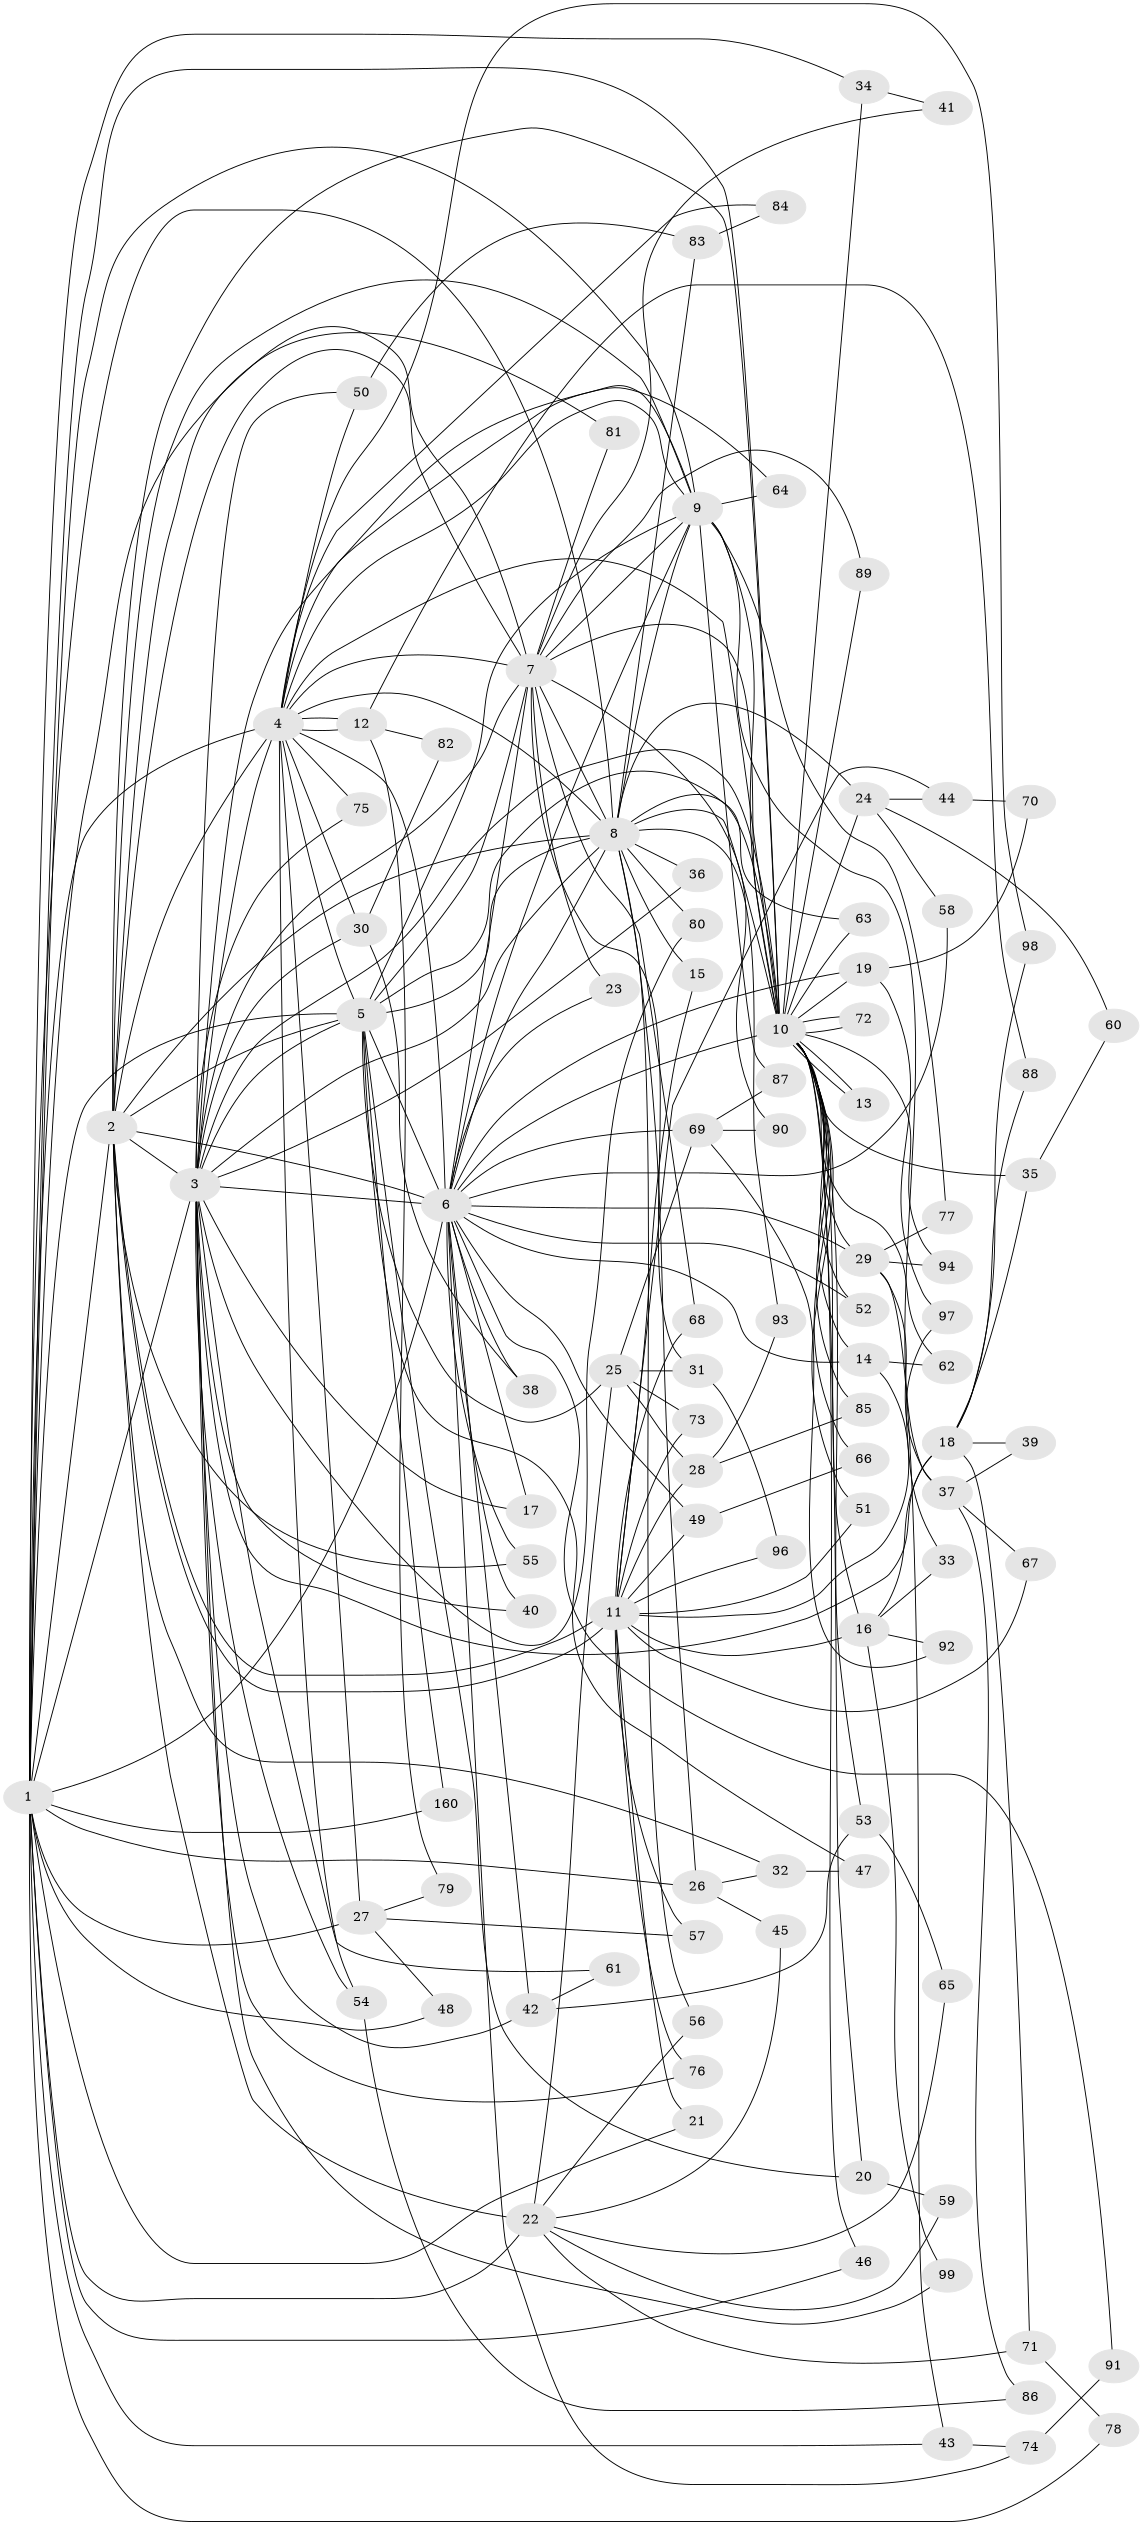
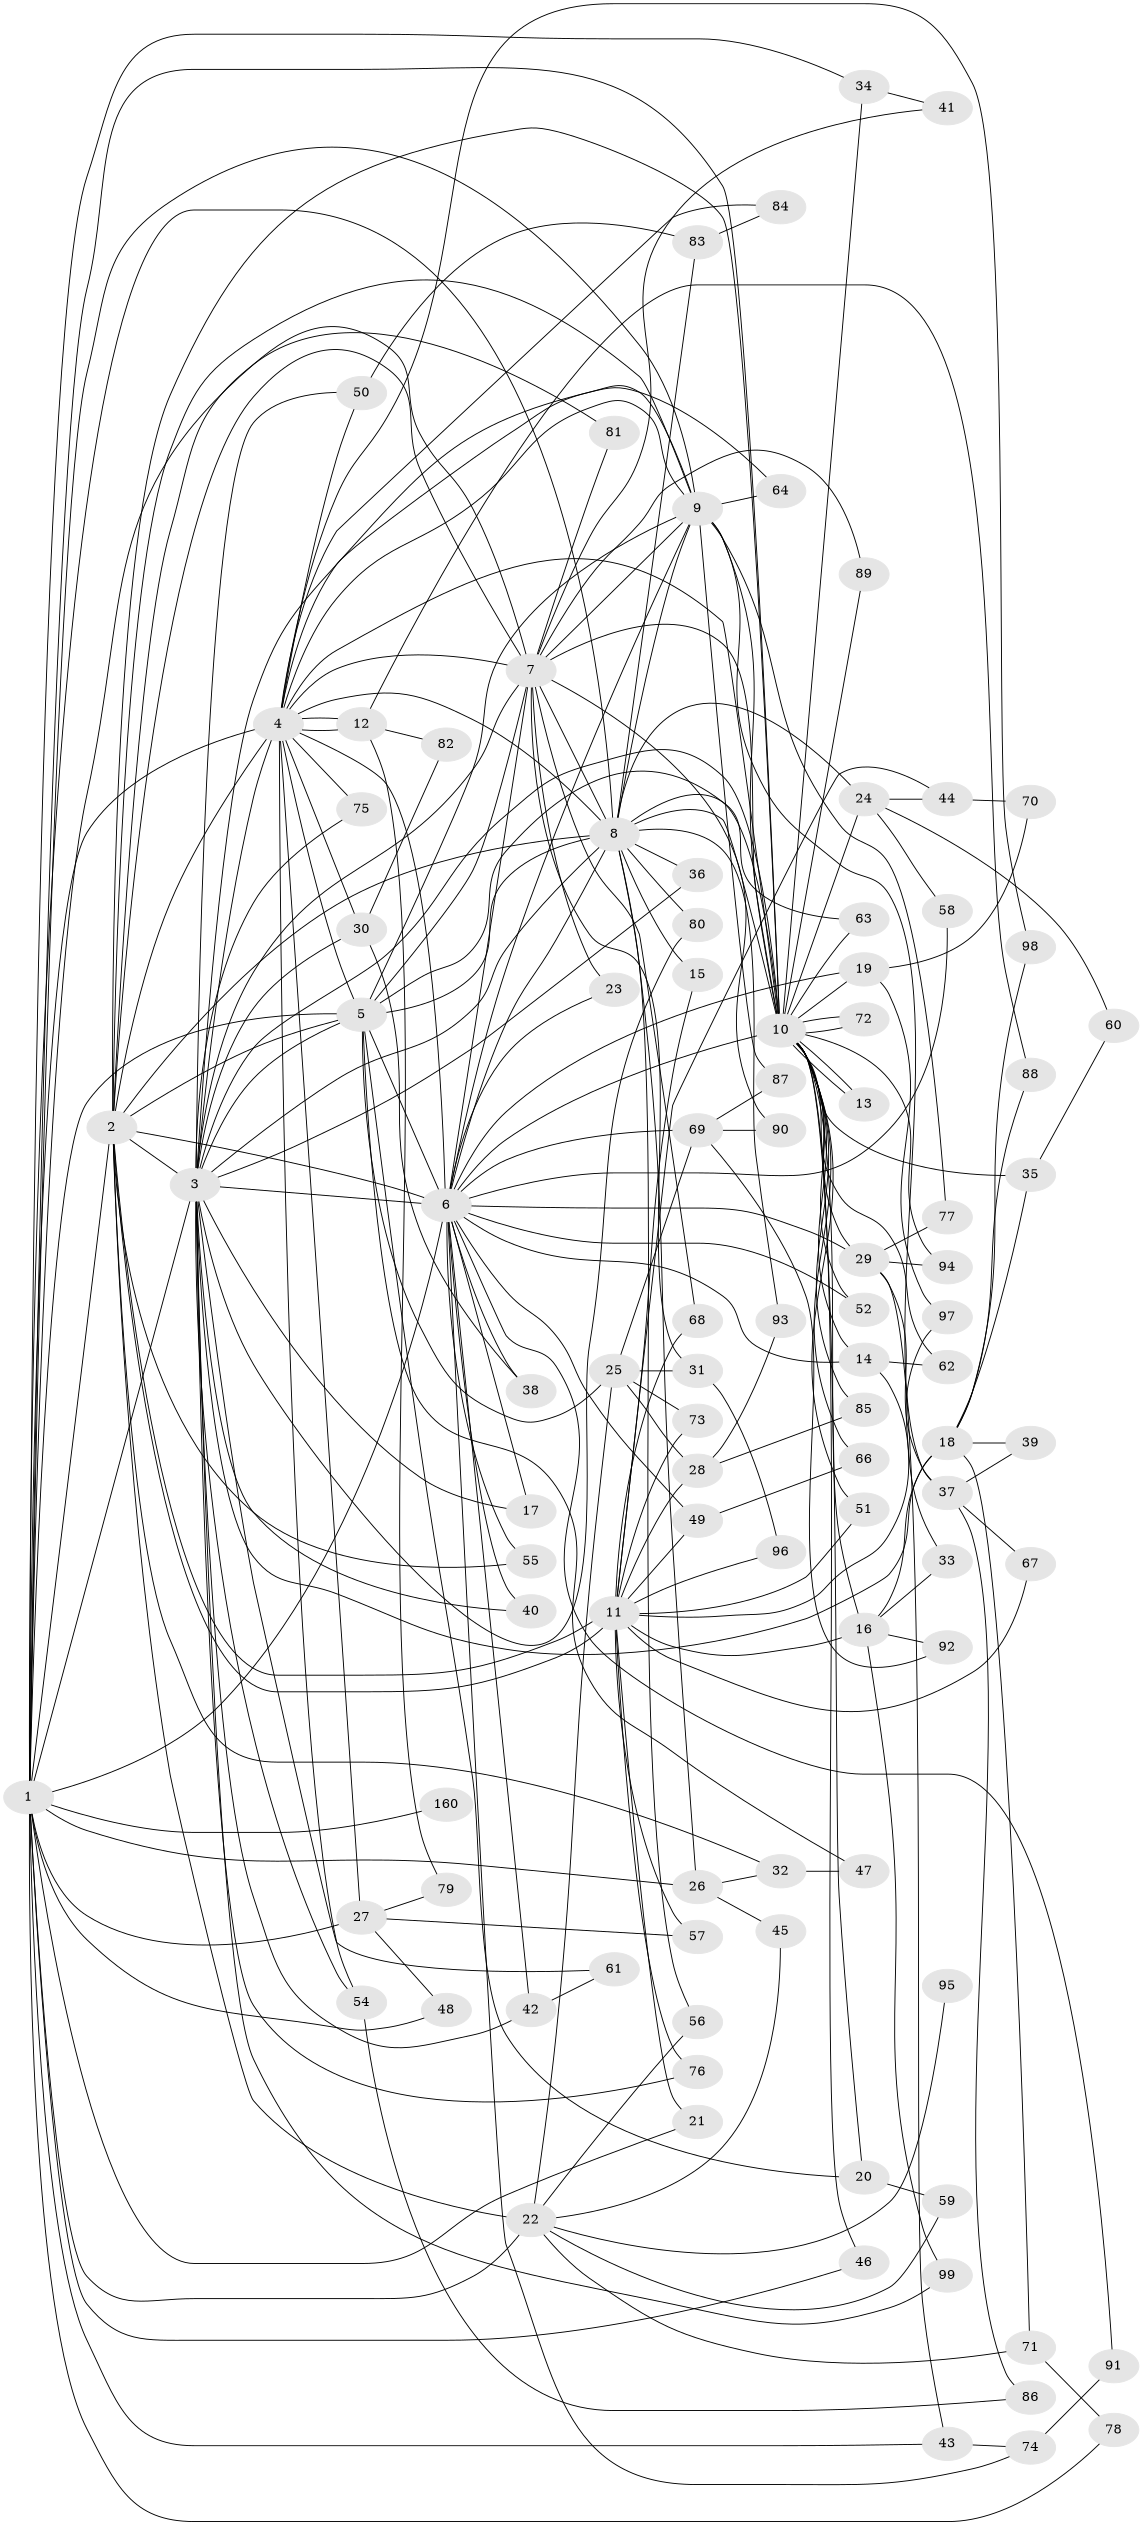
edge "5" -- "160": removed
node "53": removed
node "65": label "65" -> "95"
